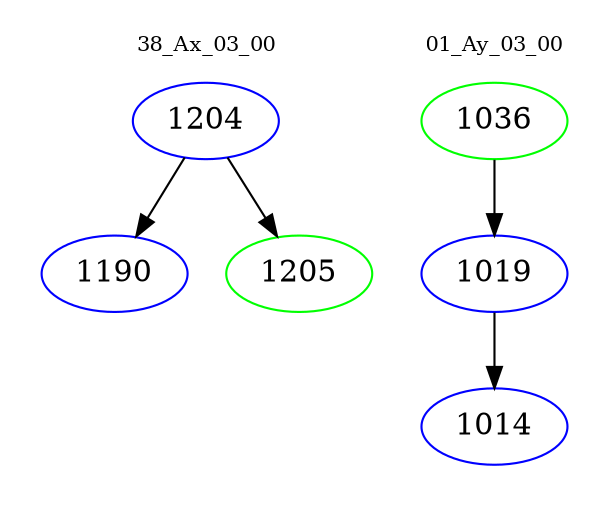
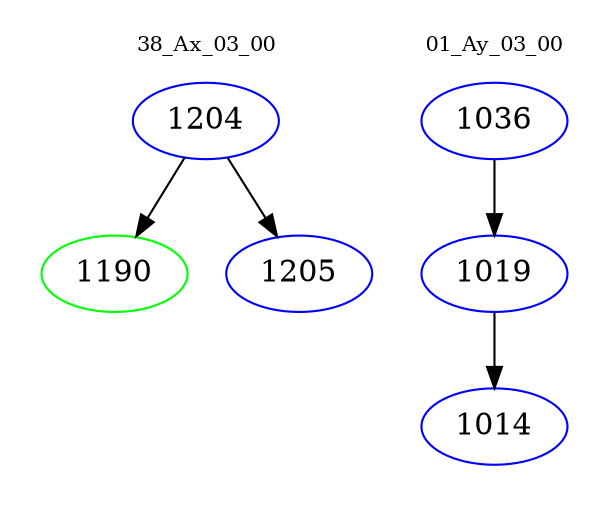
node "1036": color green -> blue
node "1190": color blue -> green
node "1205": color green -> blue
